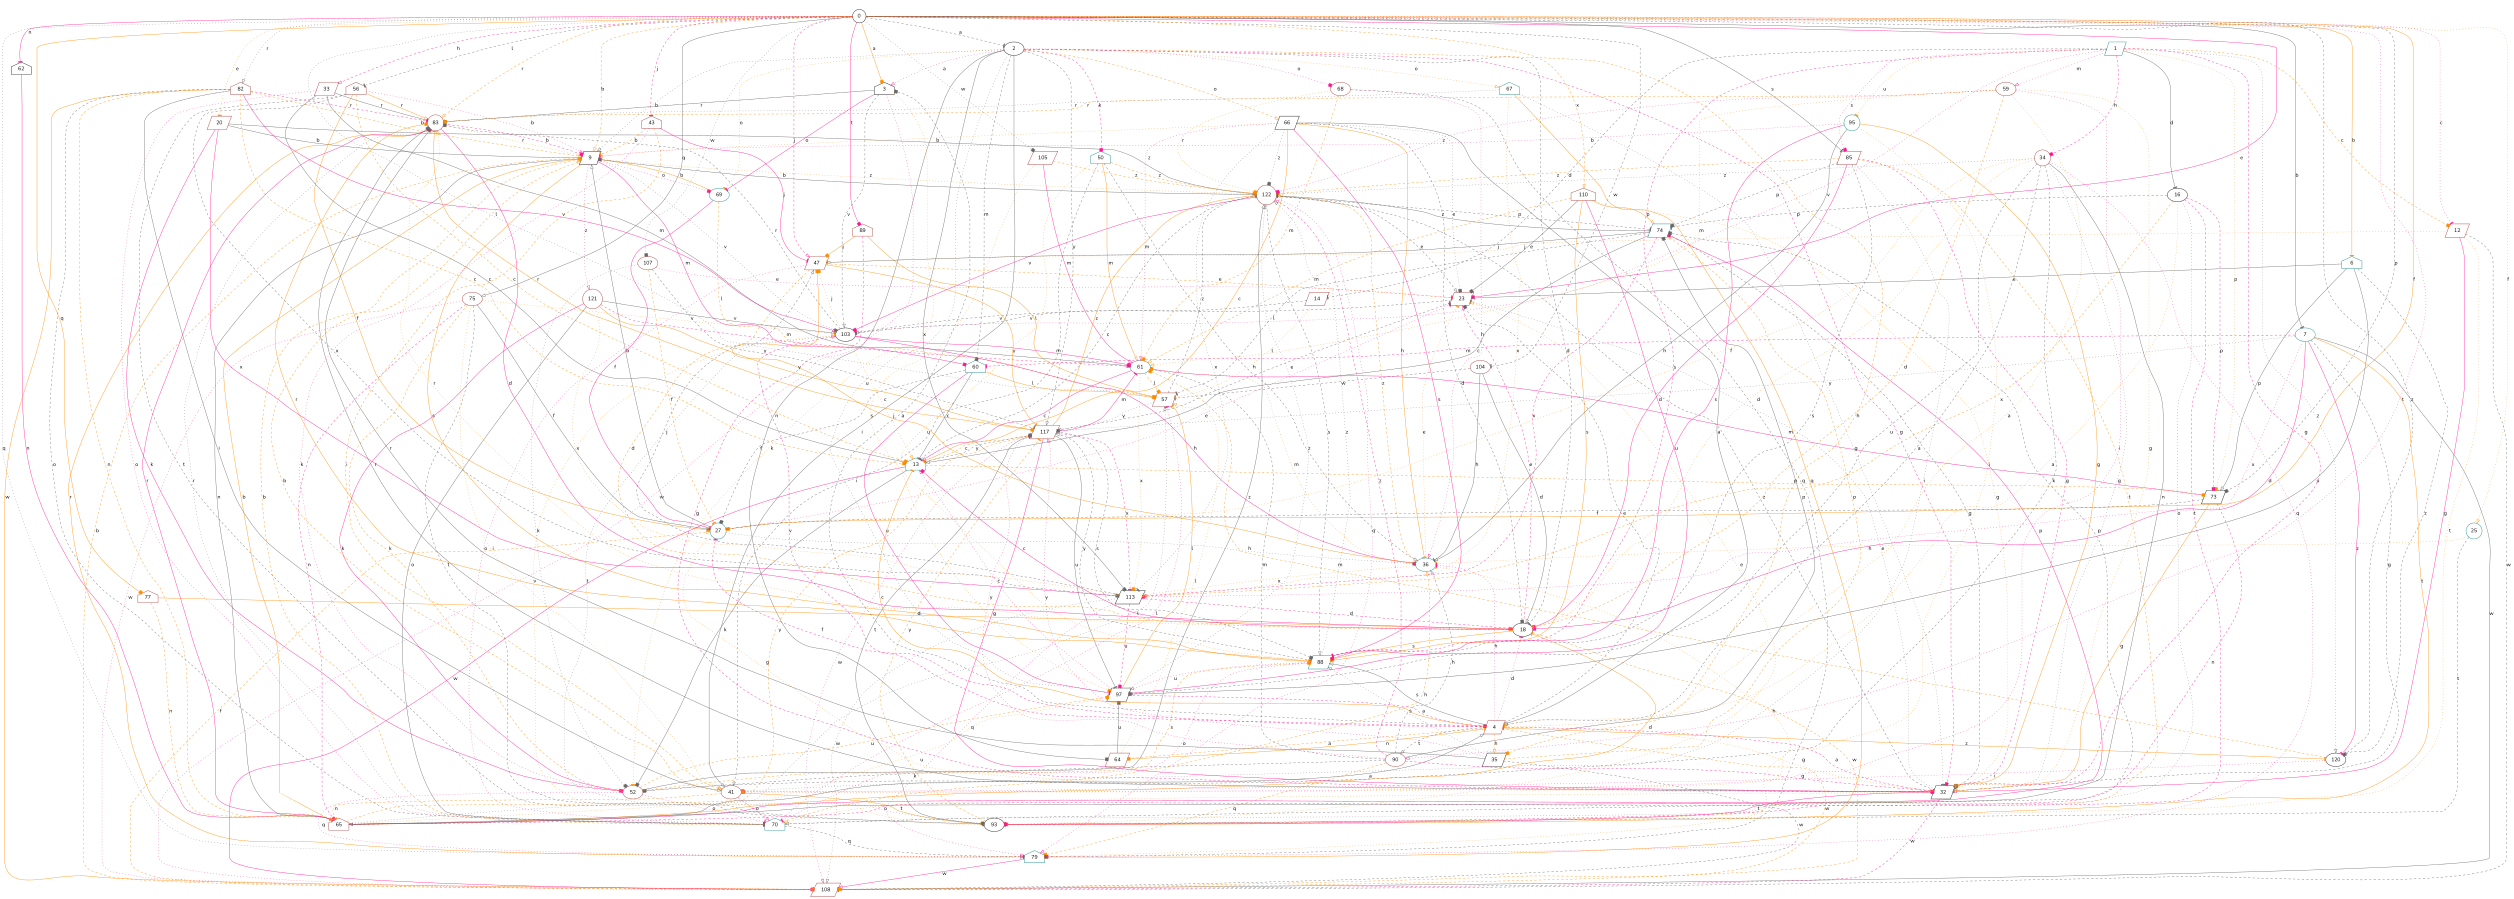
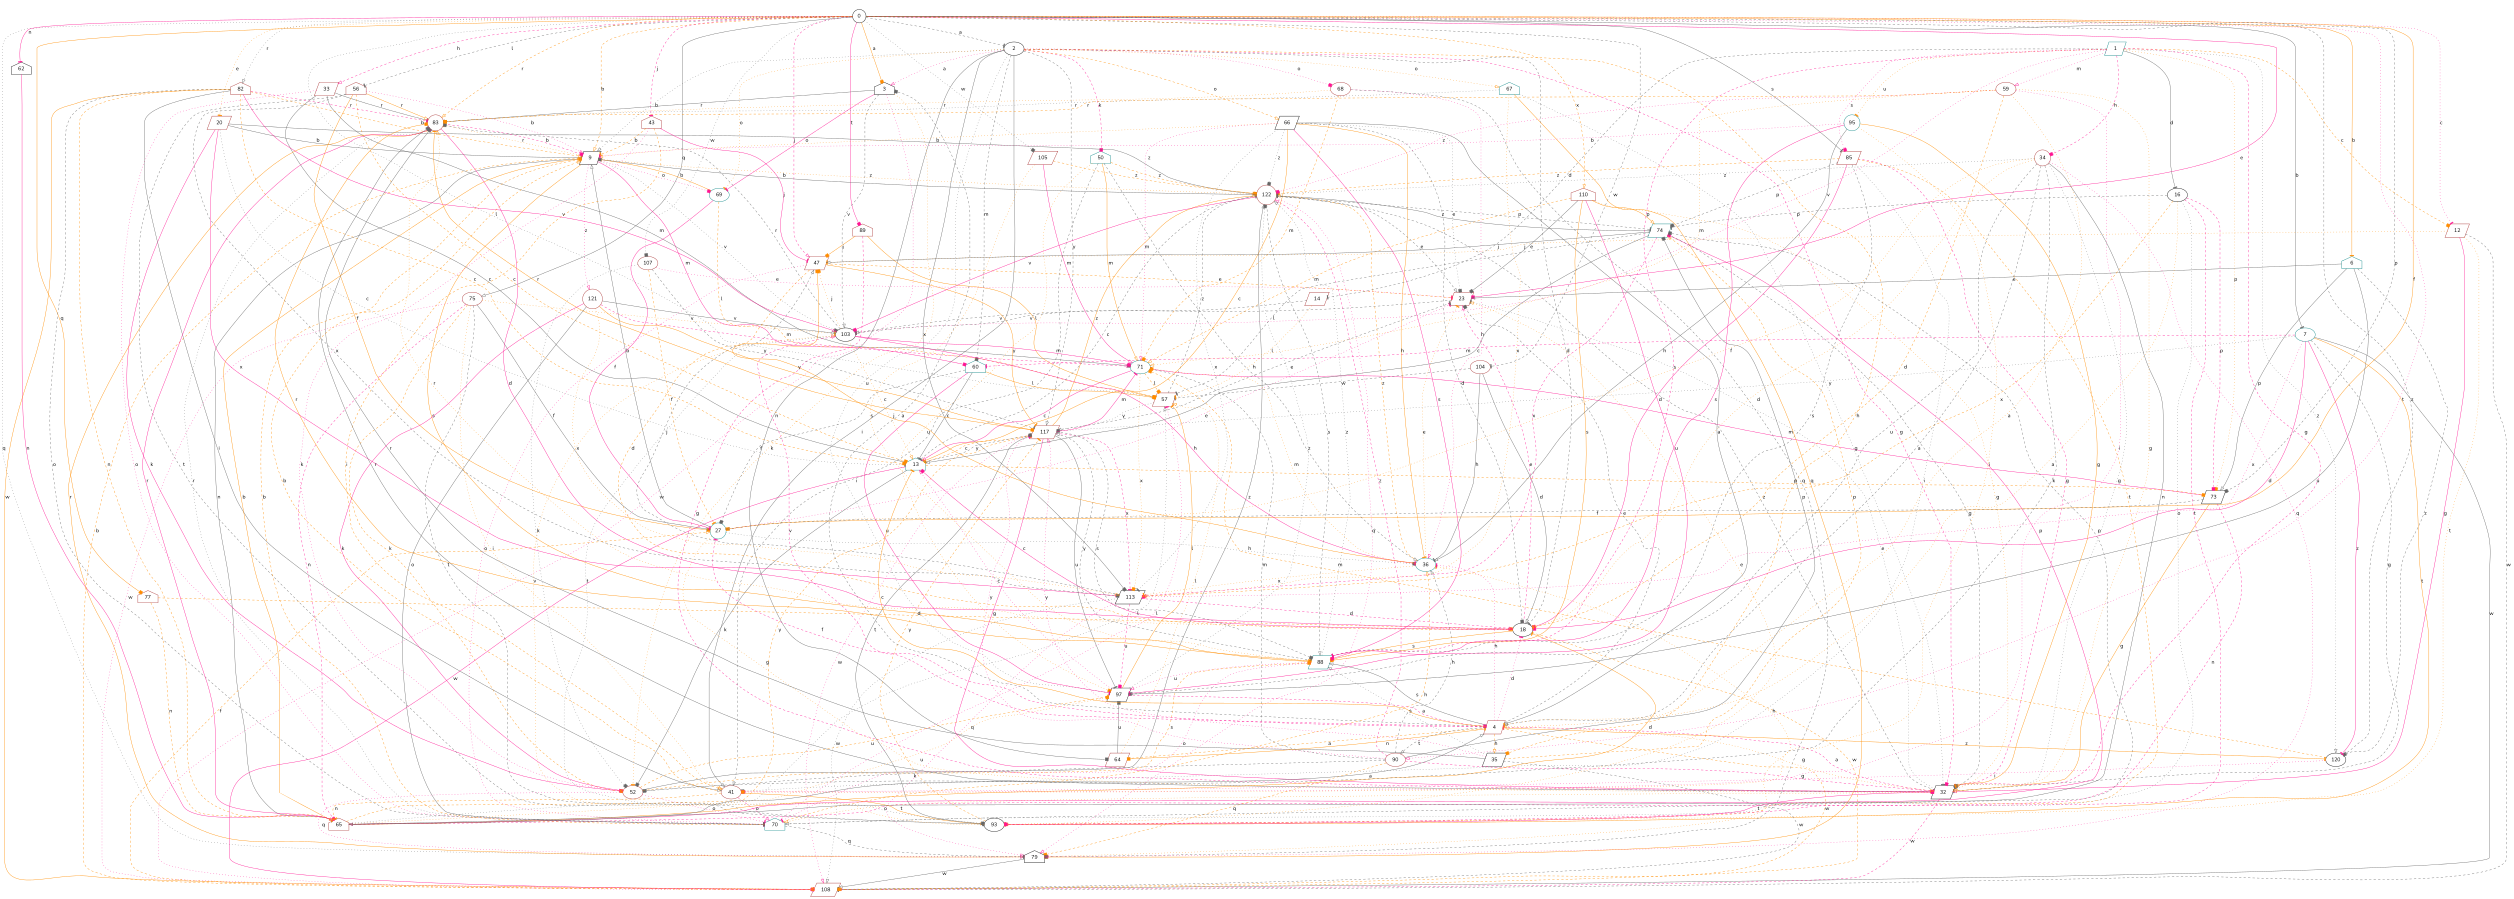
edge "68" -> "122": now "68" -> "83"
node "61": label "61" -> "71"
edge "20" -> "13": added, label "c"
edge "97" -> "122": arrowhead onormal -> box
node "25": removed
edge "75" -> "52": arrowhead onormal -> box
edge "77" -> "18": style solid -> dashed
node "79": color teal -> black
edge "79" -> "108": color deeppink -> gray40
